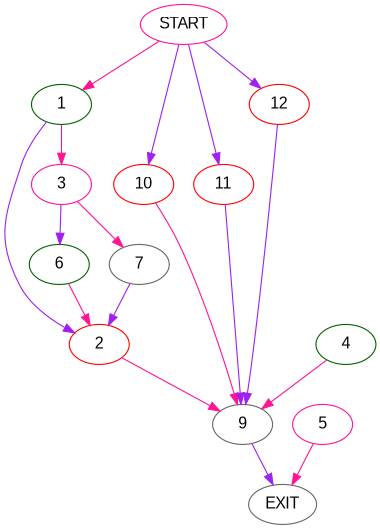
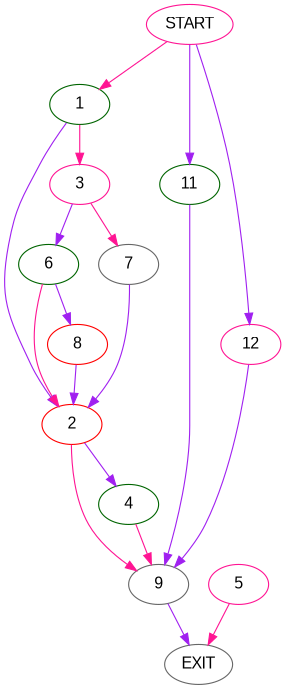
node "12": color red -> deeppink
node "10": removed
node "11": color red -> darkgreen
node "8": added
edge "2" -> "4": added
